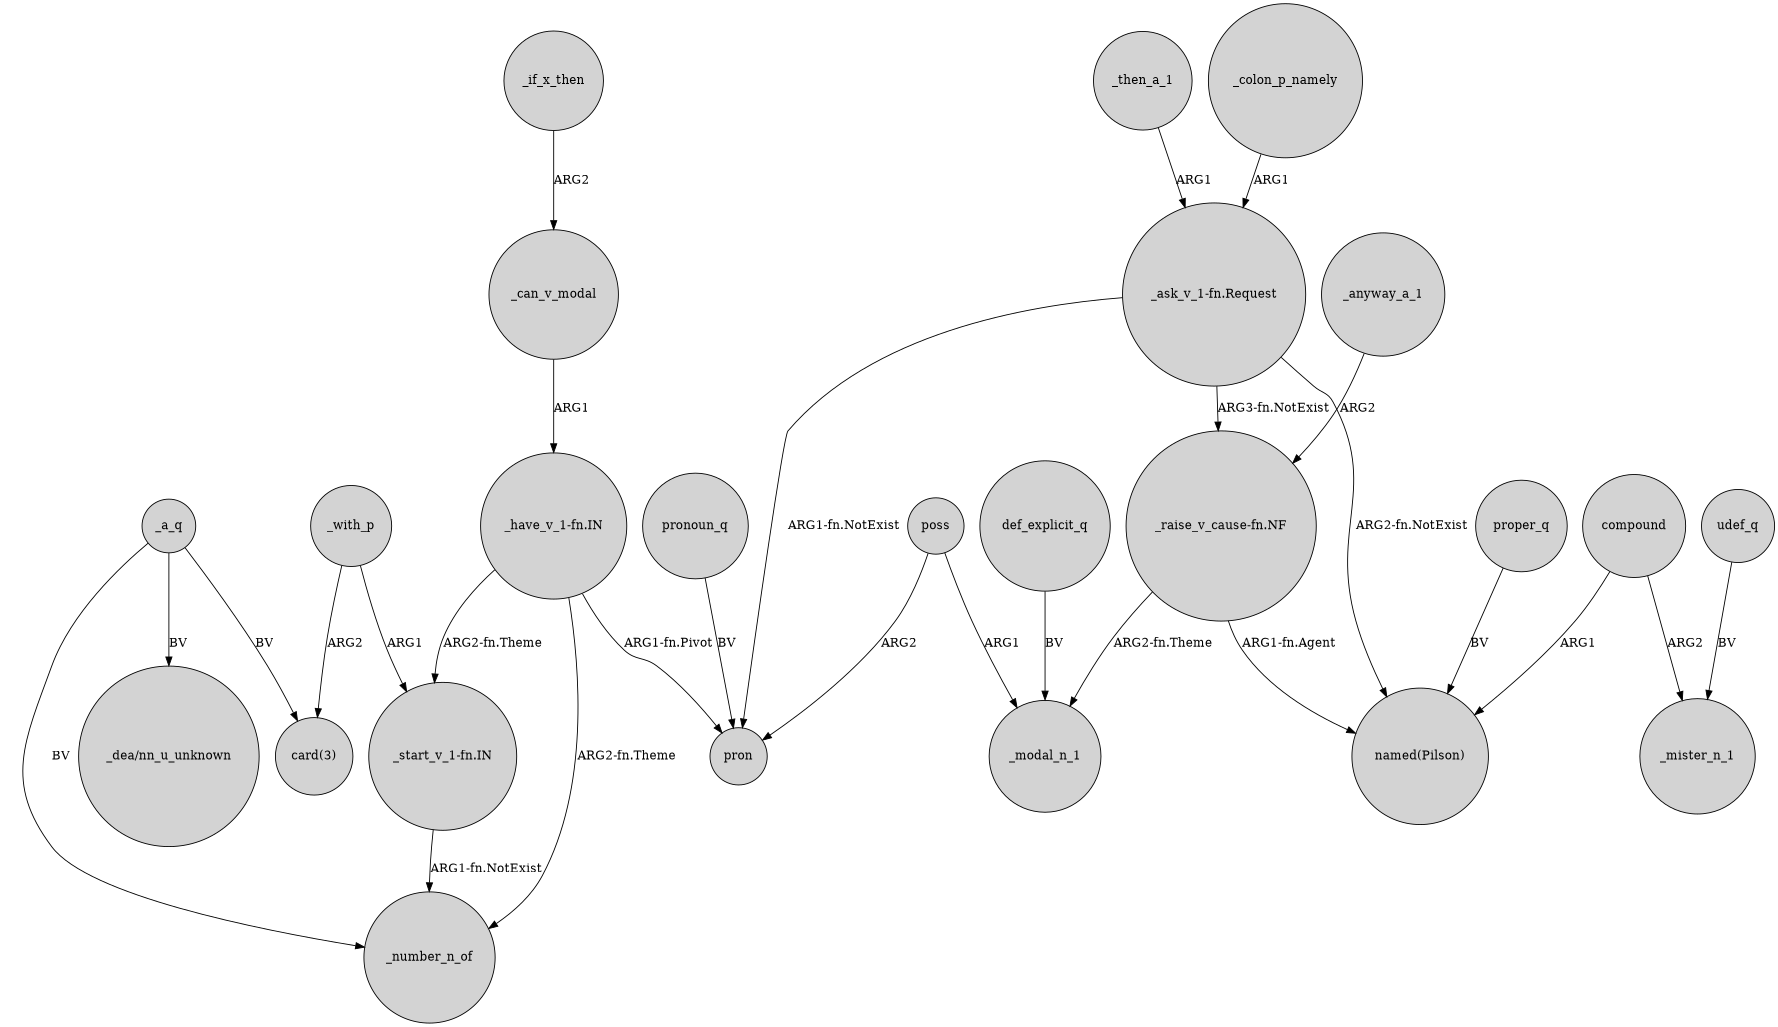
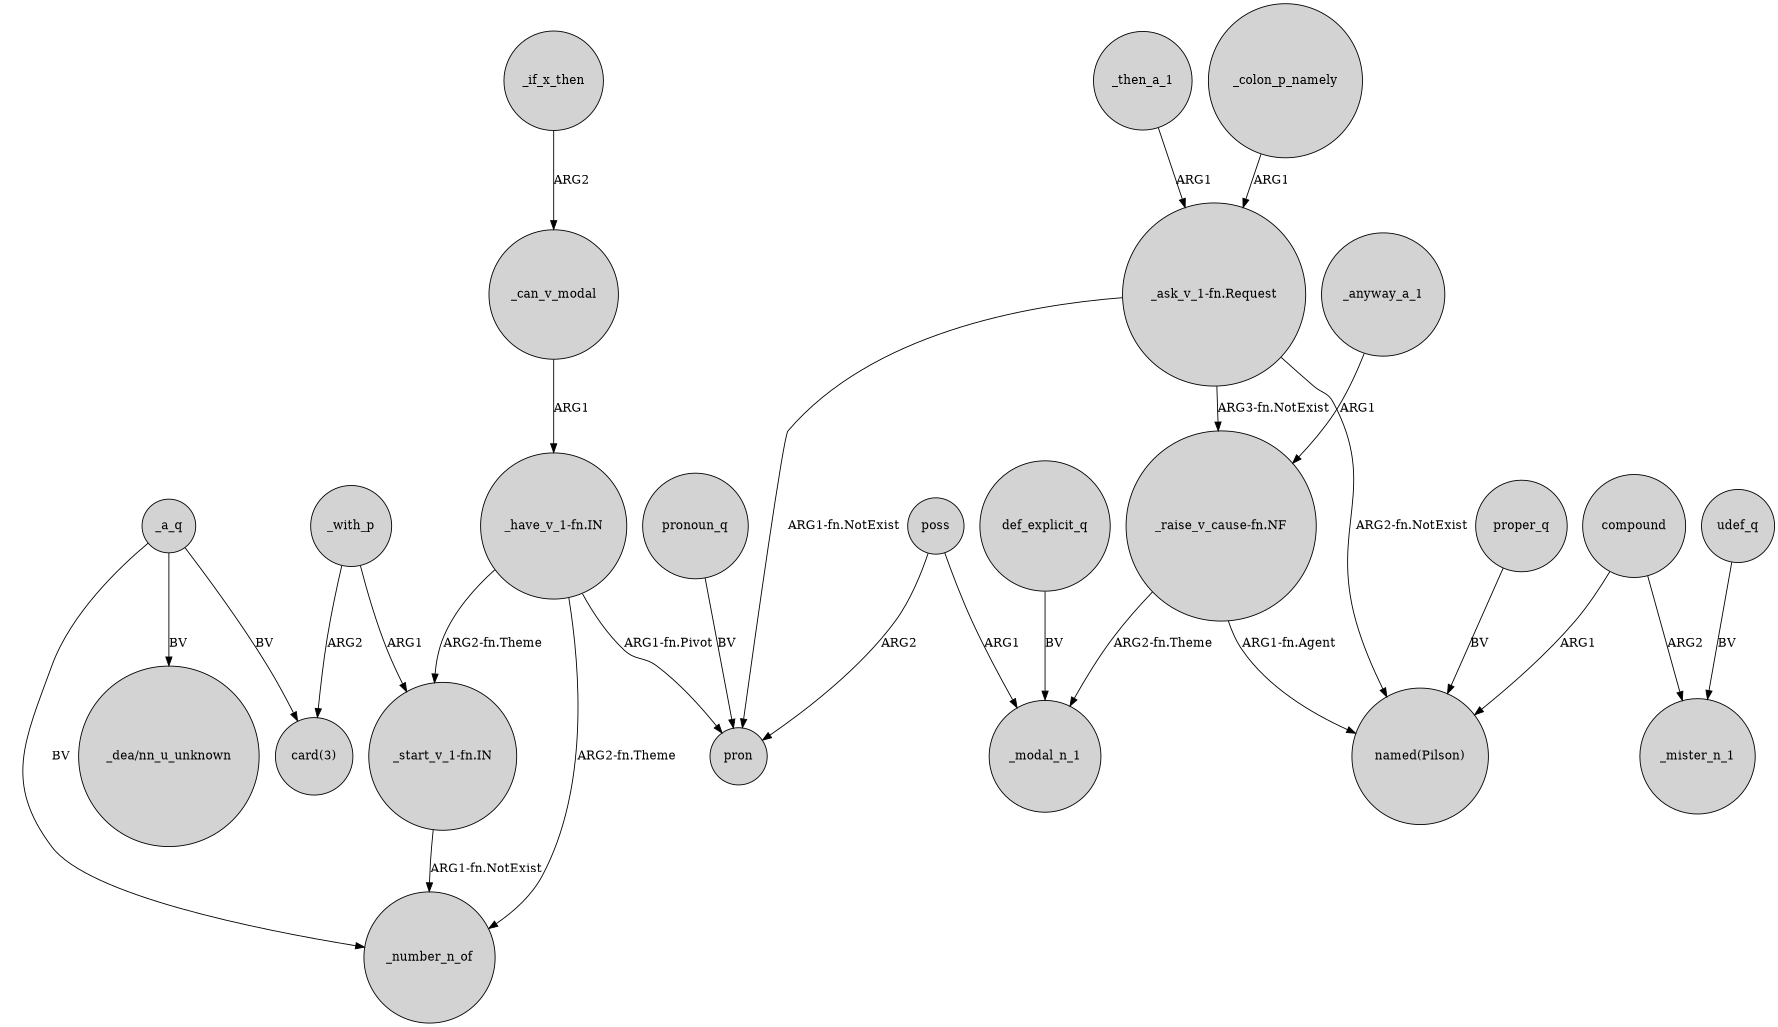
edge "_anyway_a_1" -> "_raise_v_cause-fn.NF": label "ARG2" -> "ARG1"
